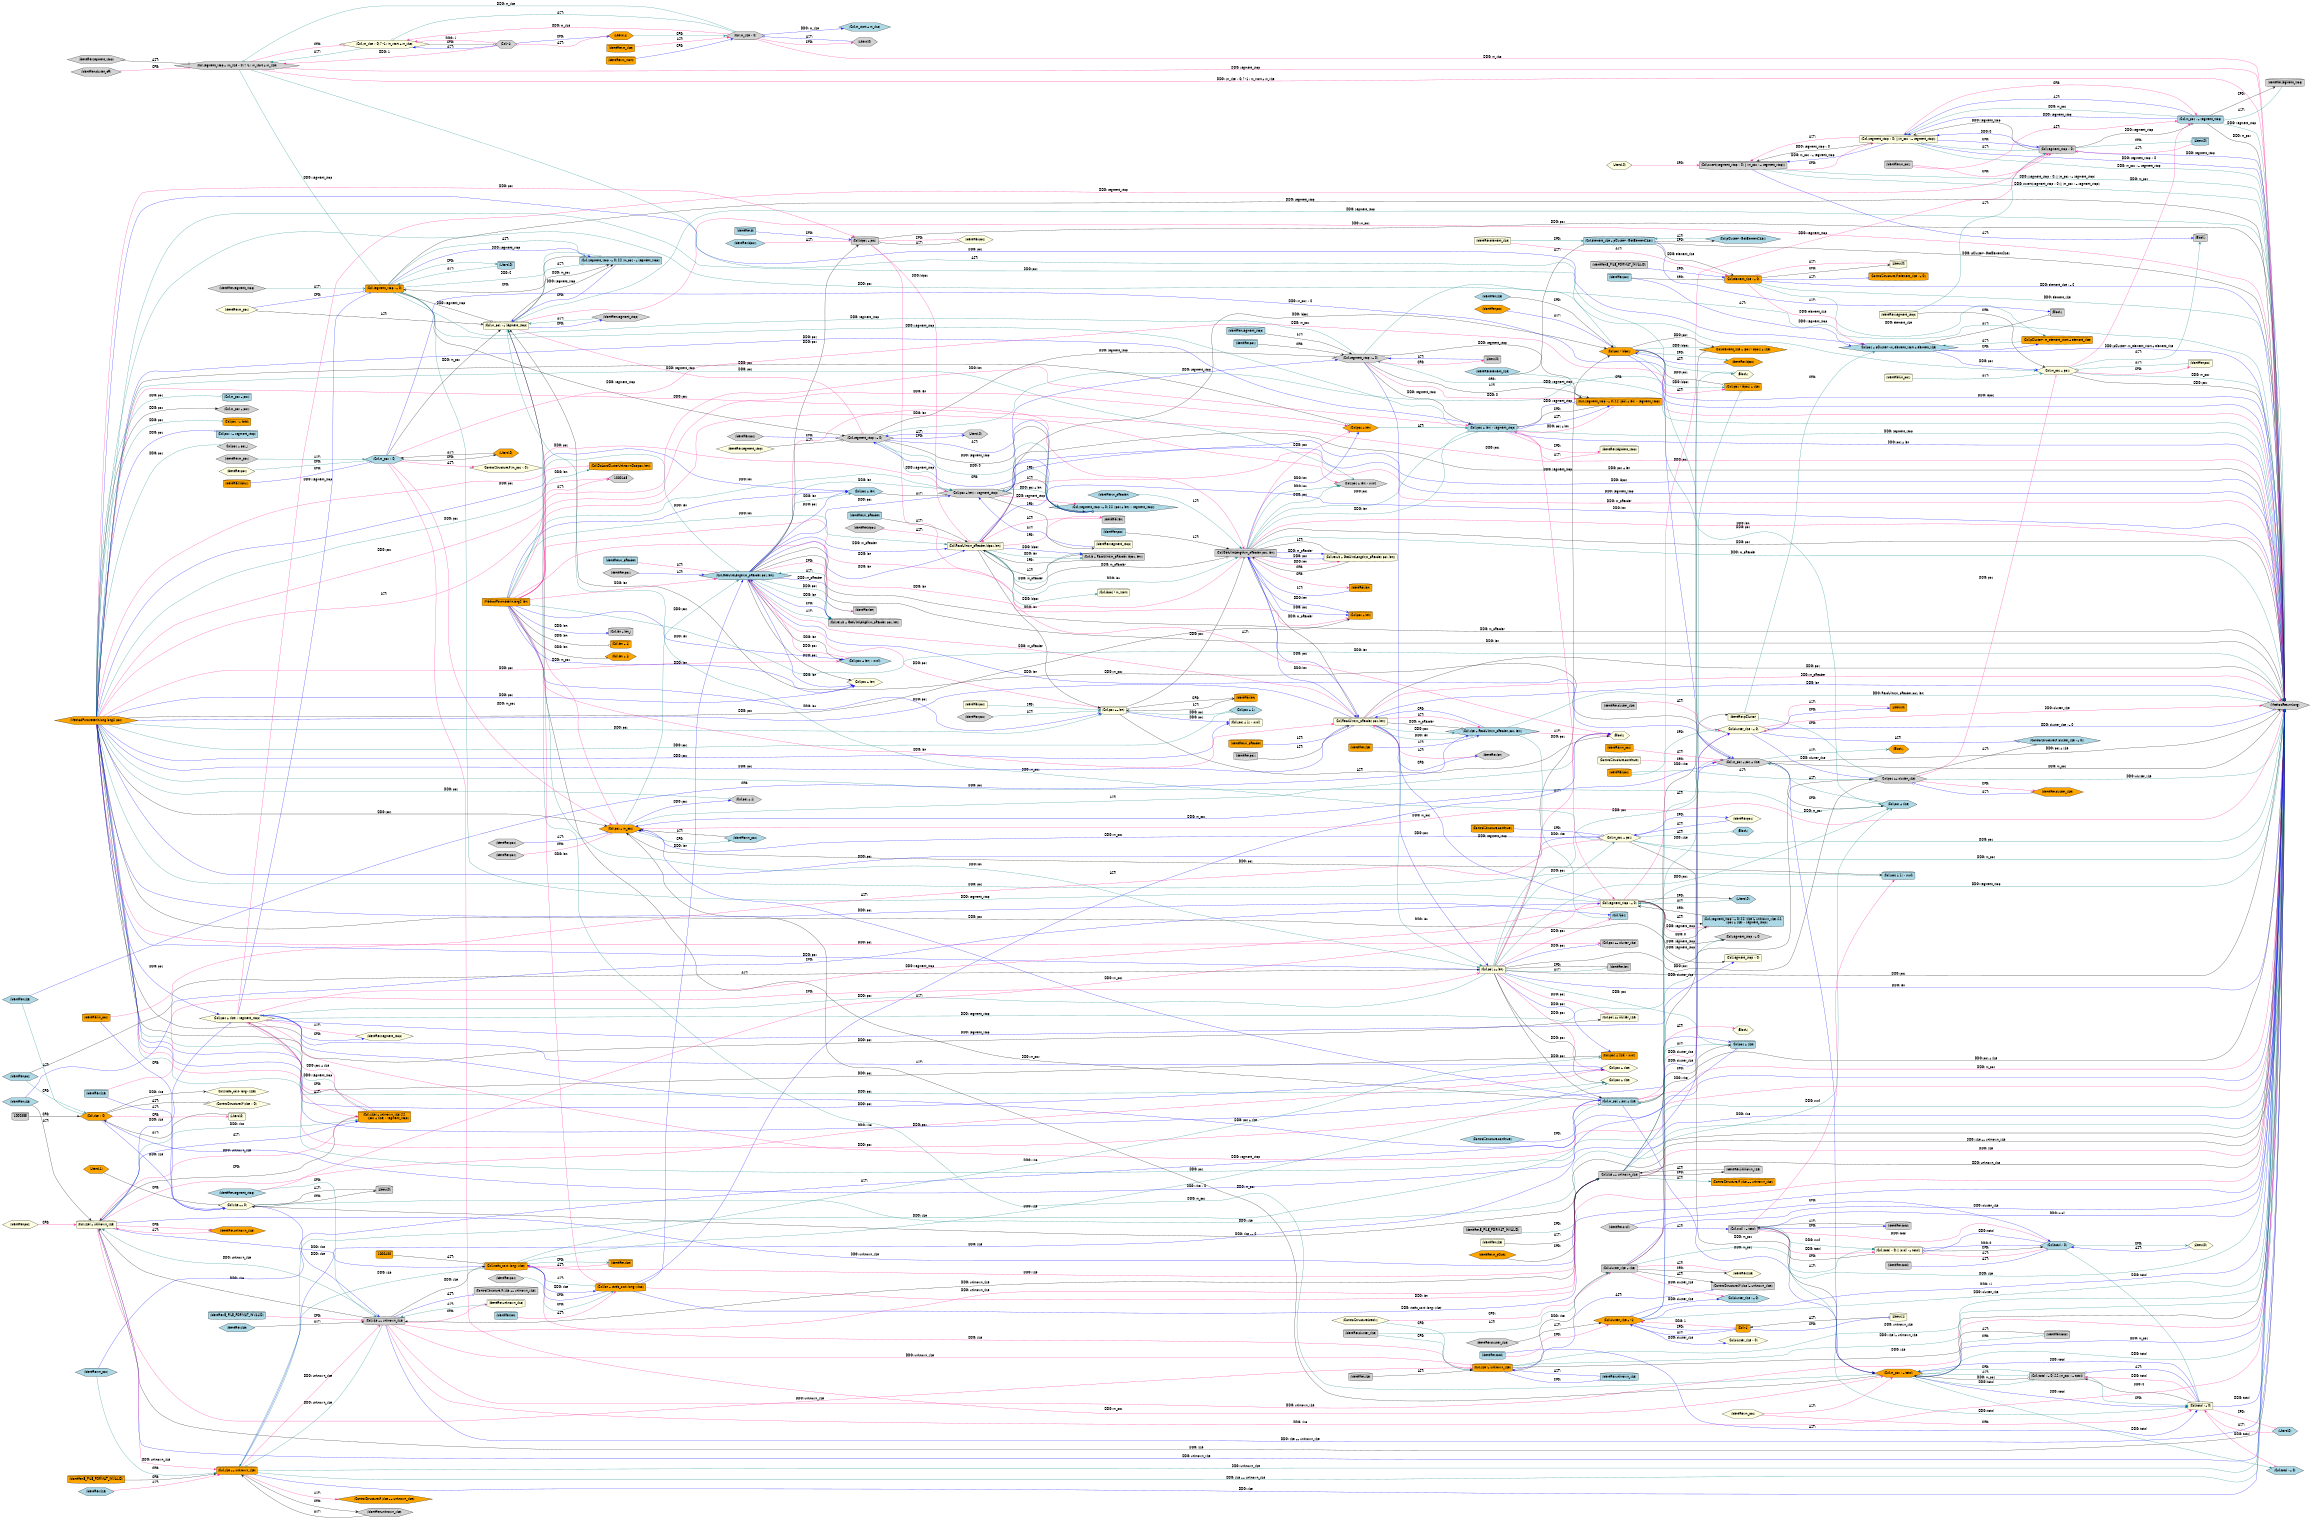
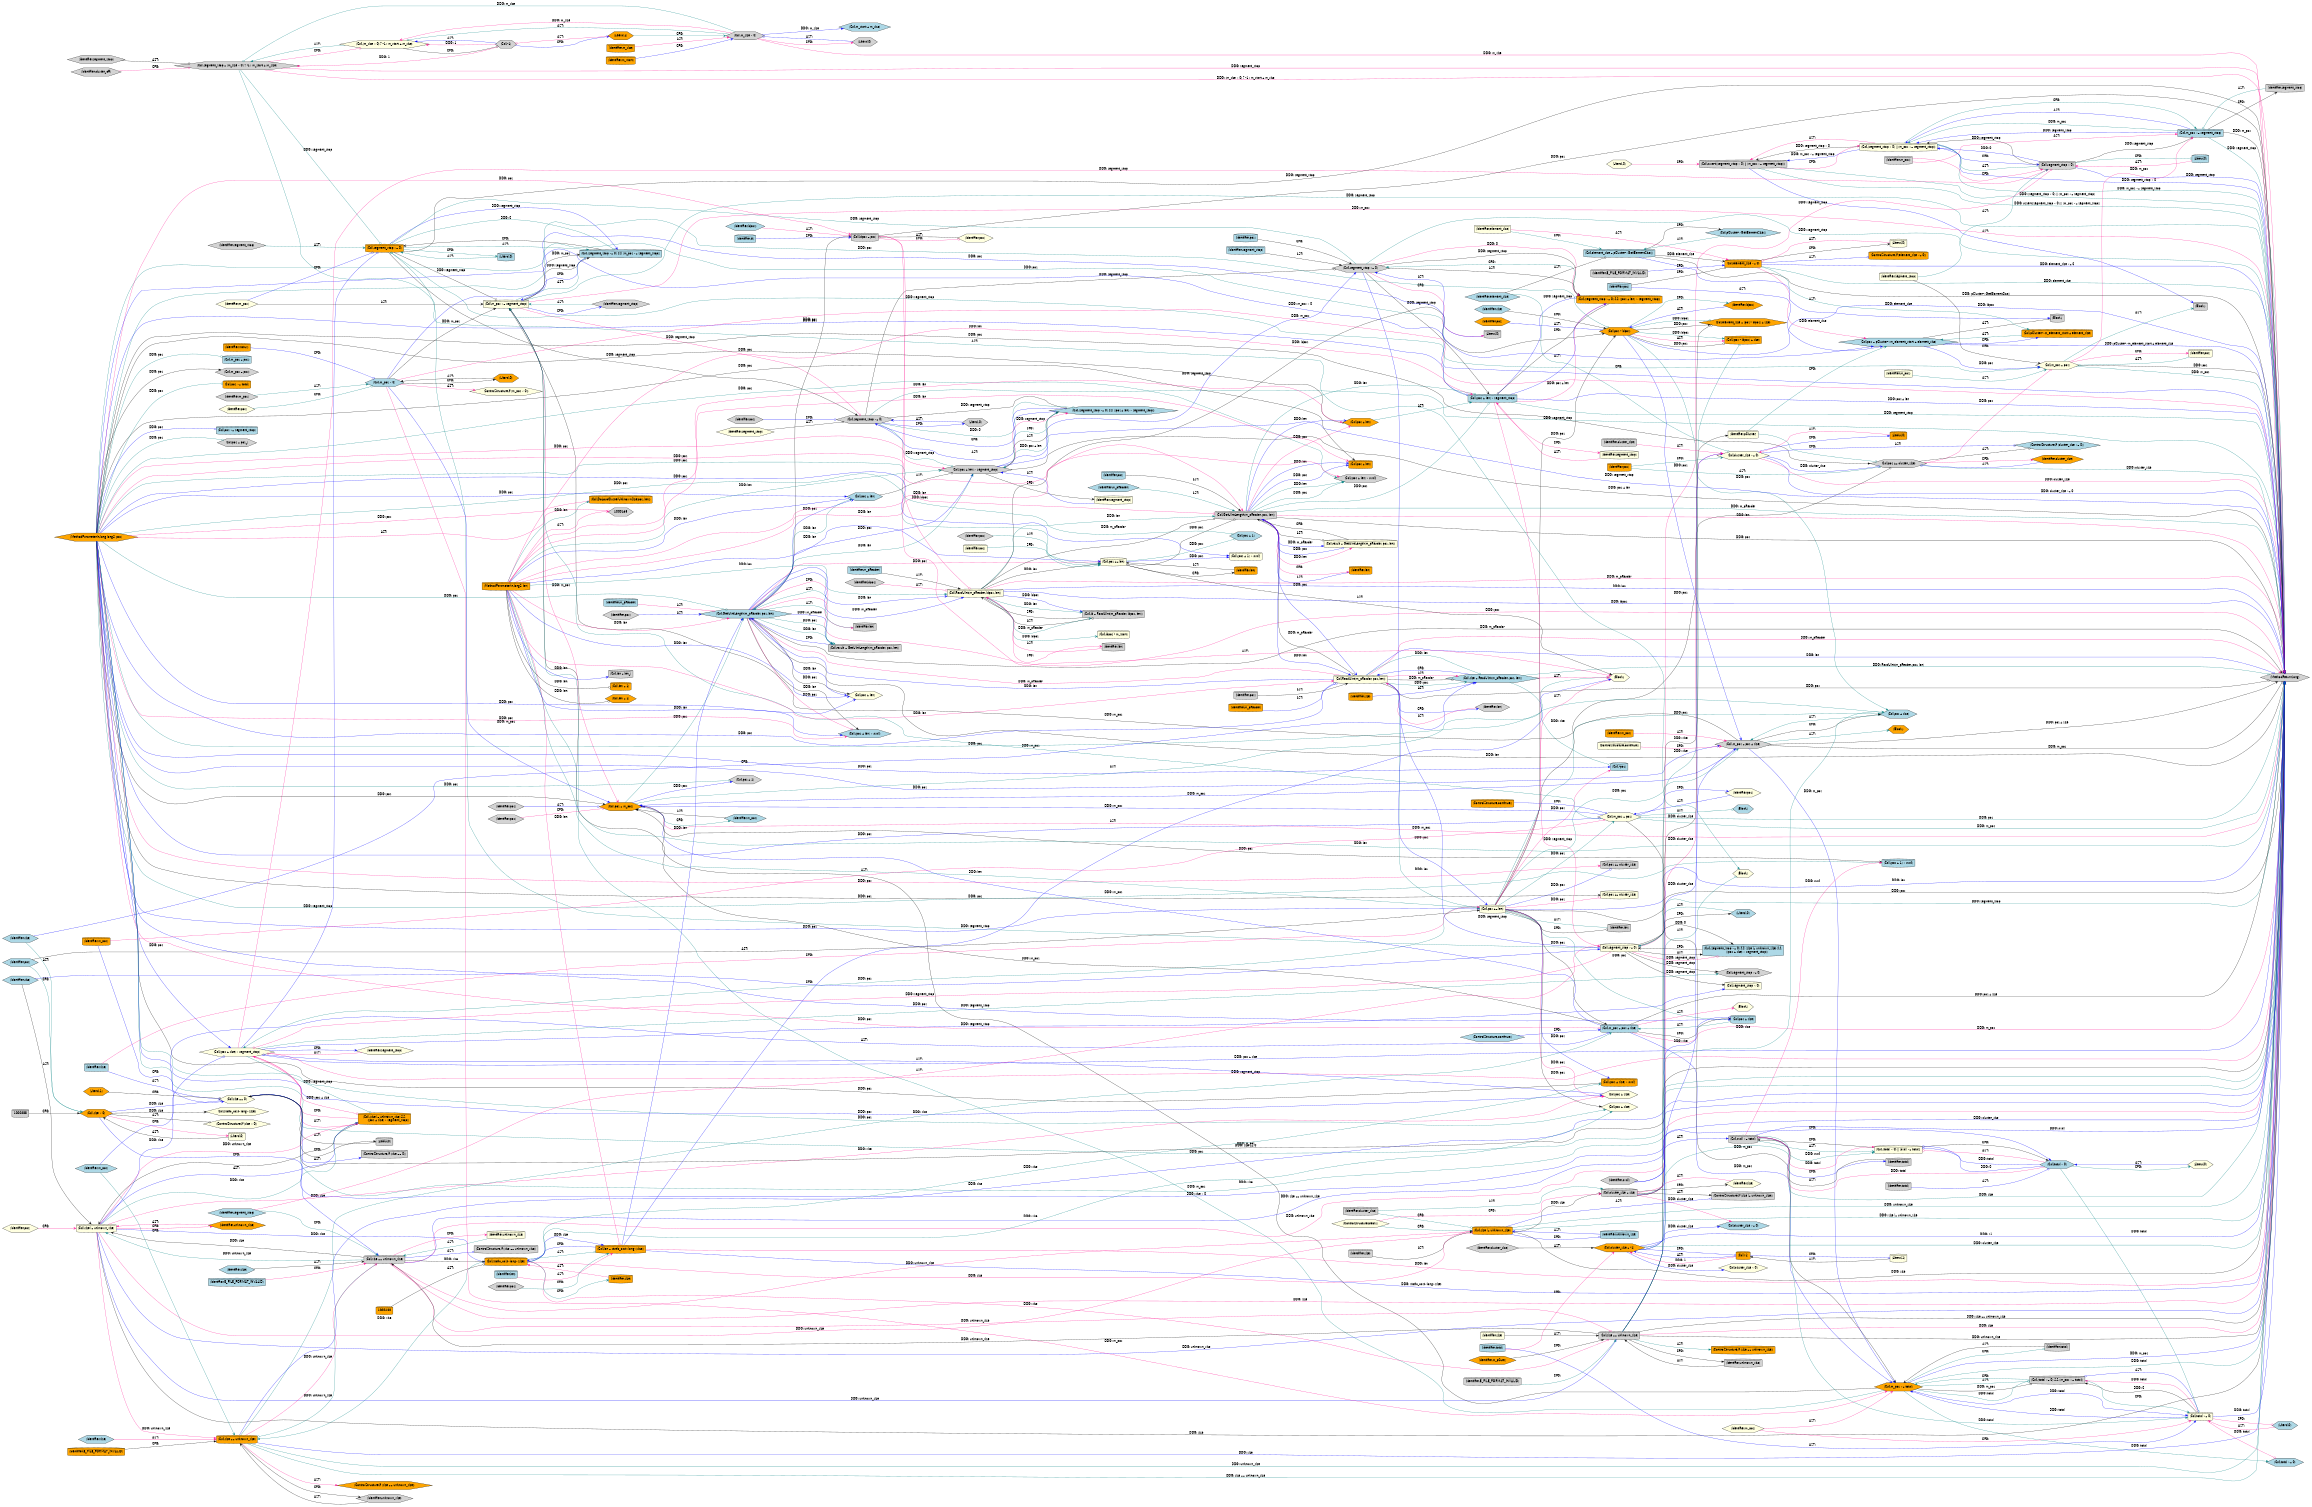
edge "(Call,(segment_stop < 0) || (m_pos <= segment_stop))" -> "(Call,m_pos <= segment_stop)": color deeppink -> teal
edge "(Call,m_pos < 0)" -> "(Call,pos = m_pos)": color deeppink -> blue
node "(ControlStructure,if (size == 0))": added
